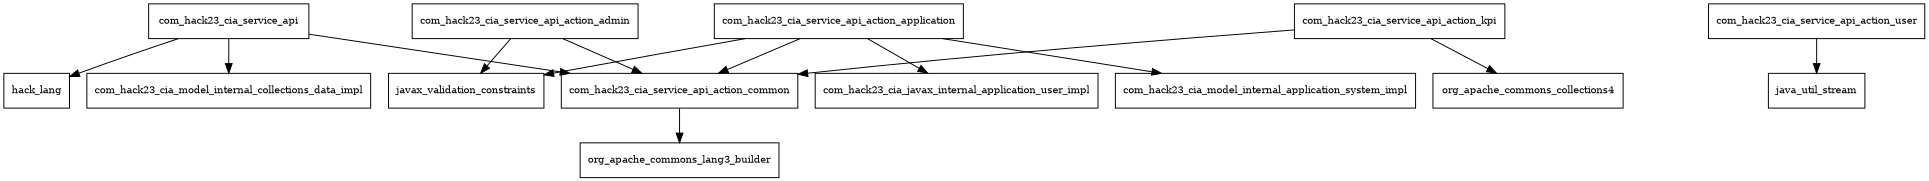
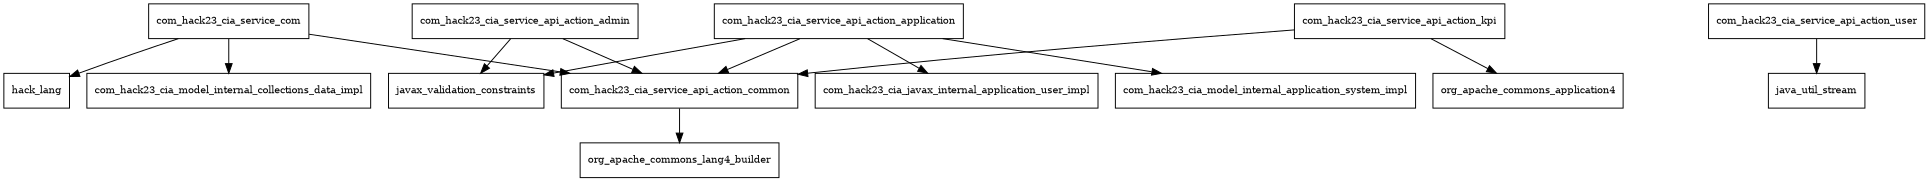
node "com_hack23_cia_service_api": label "com_hack23_cia_service_api" -> "com_hack23_cia_service_com"
node "org_apache_commons_collections4": label "org_apache_commons_collections4" -> "org_apache_commons_application4"
node "org_apache_commons_lang3_builder": label "org_apache_commons_lang3_builder" -> "org_apache_commons_lang4_builder"
